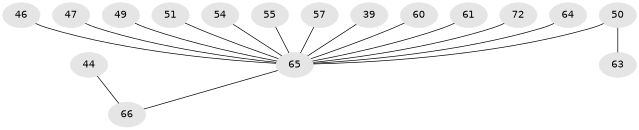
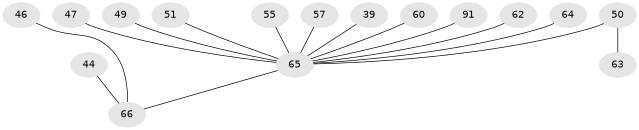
node "54": removed
node "61": label "61" -> "91"
node "72": label "72" -> "62"
edge "46" -- "65": now "46" -- "66"
